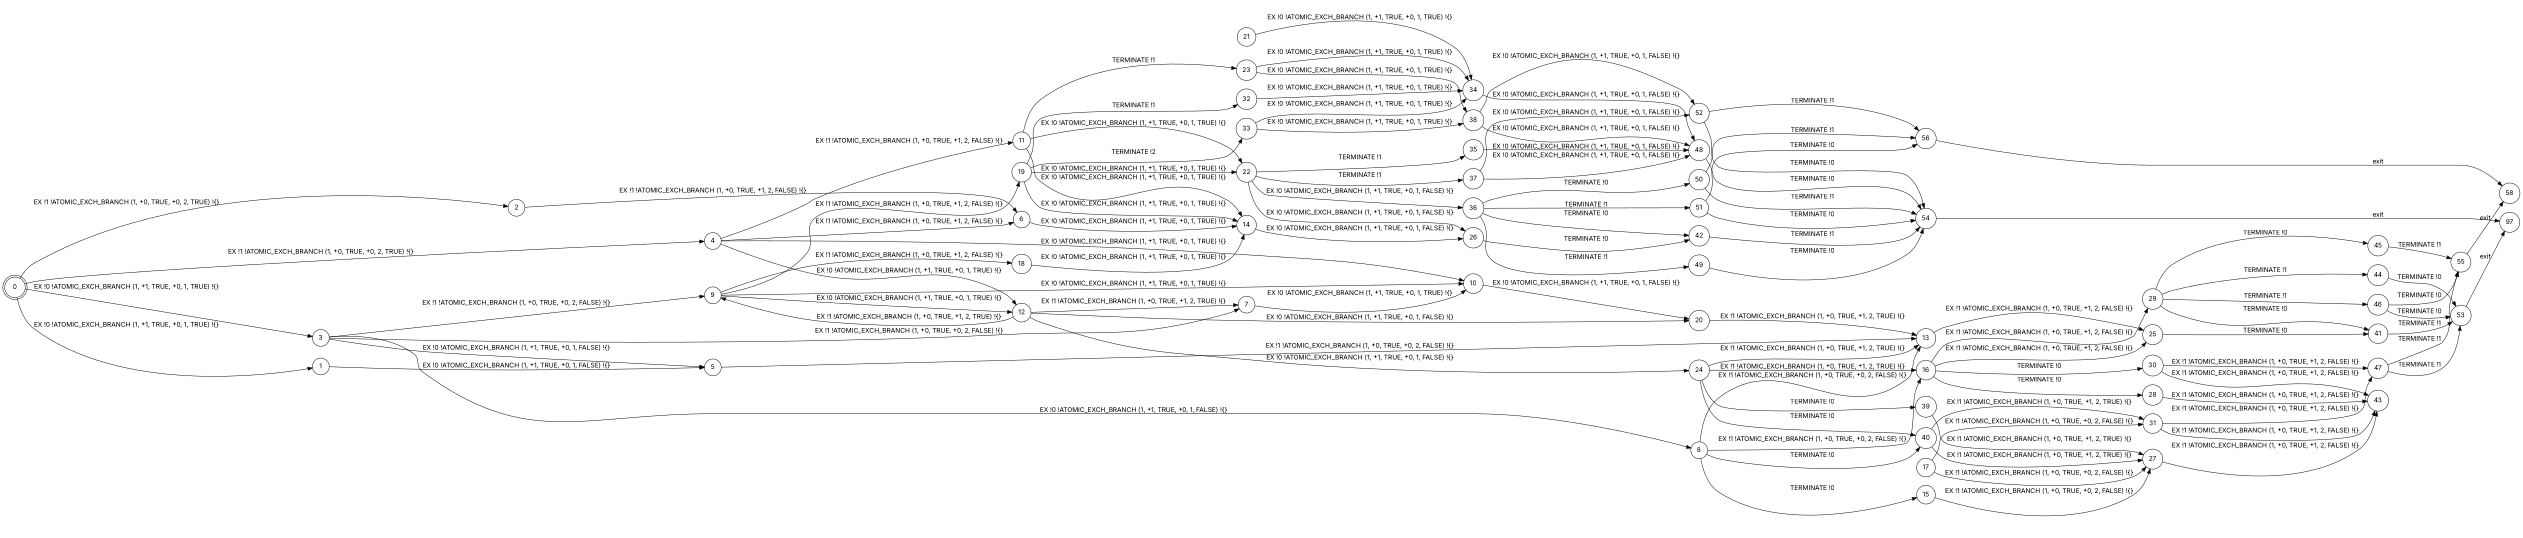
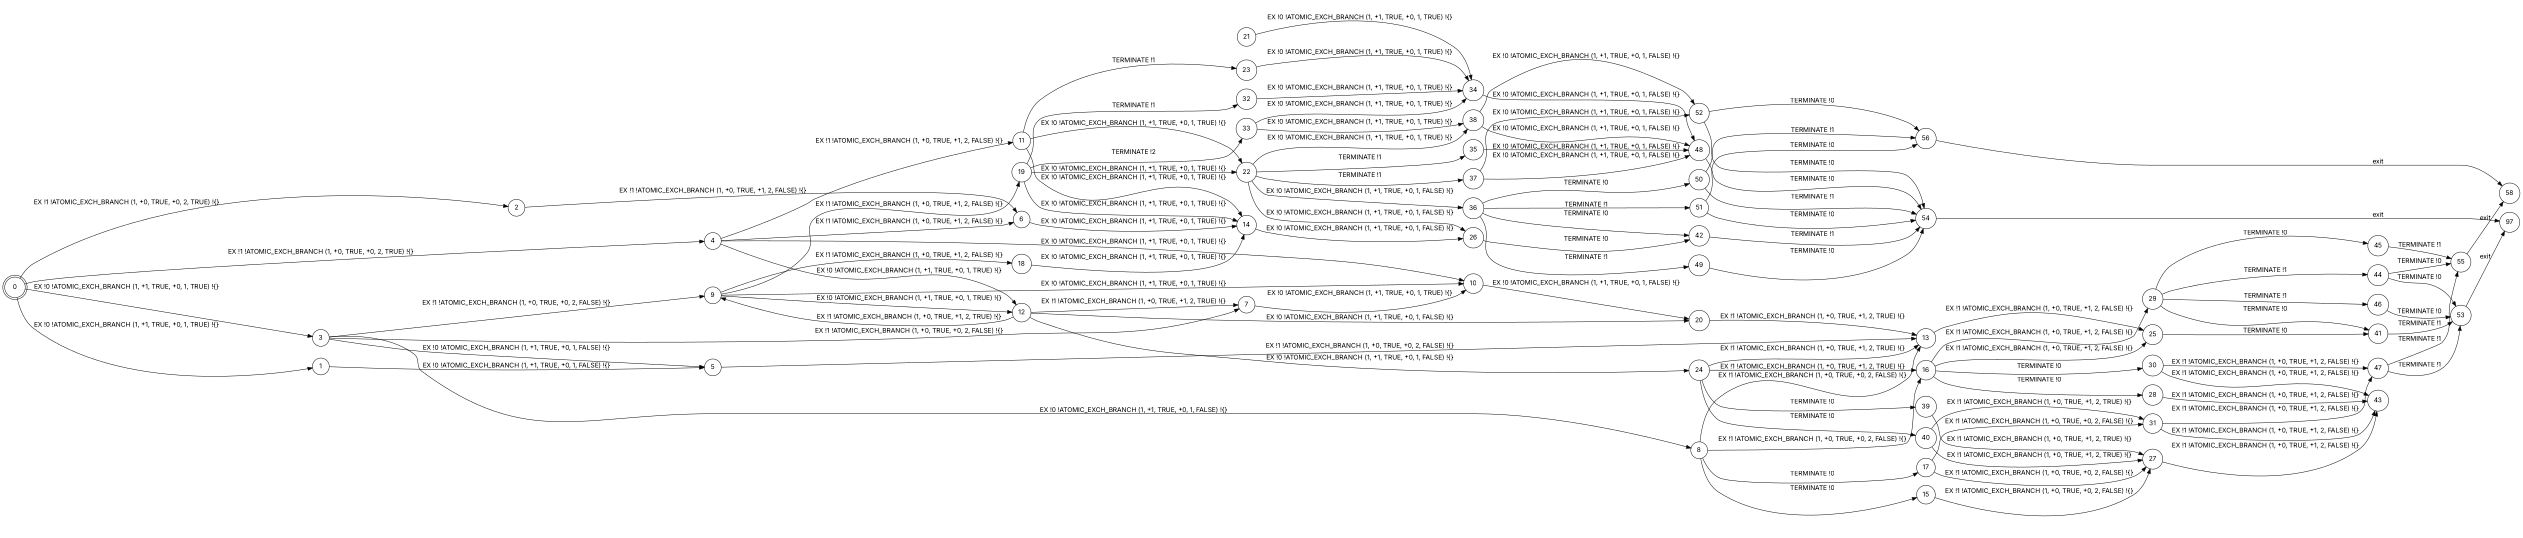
edge "23" -> "38": now "22" -> "38"
edge "52" -> "56": label "TERMINATE !1" -> "TERMINATE !0"
edge "46" -> "55": now "44" -> "55"
edge "8" -> "40": now "8" -> "17"
